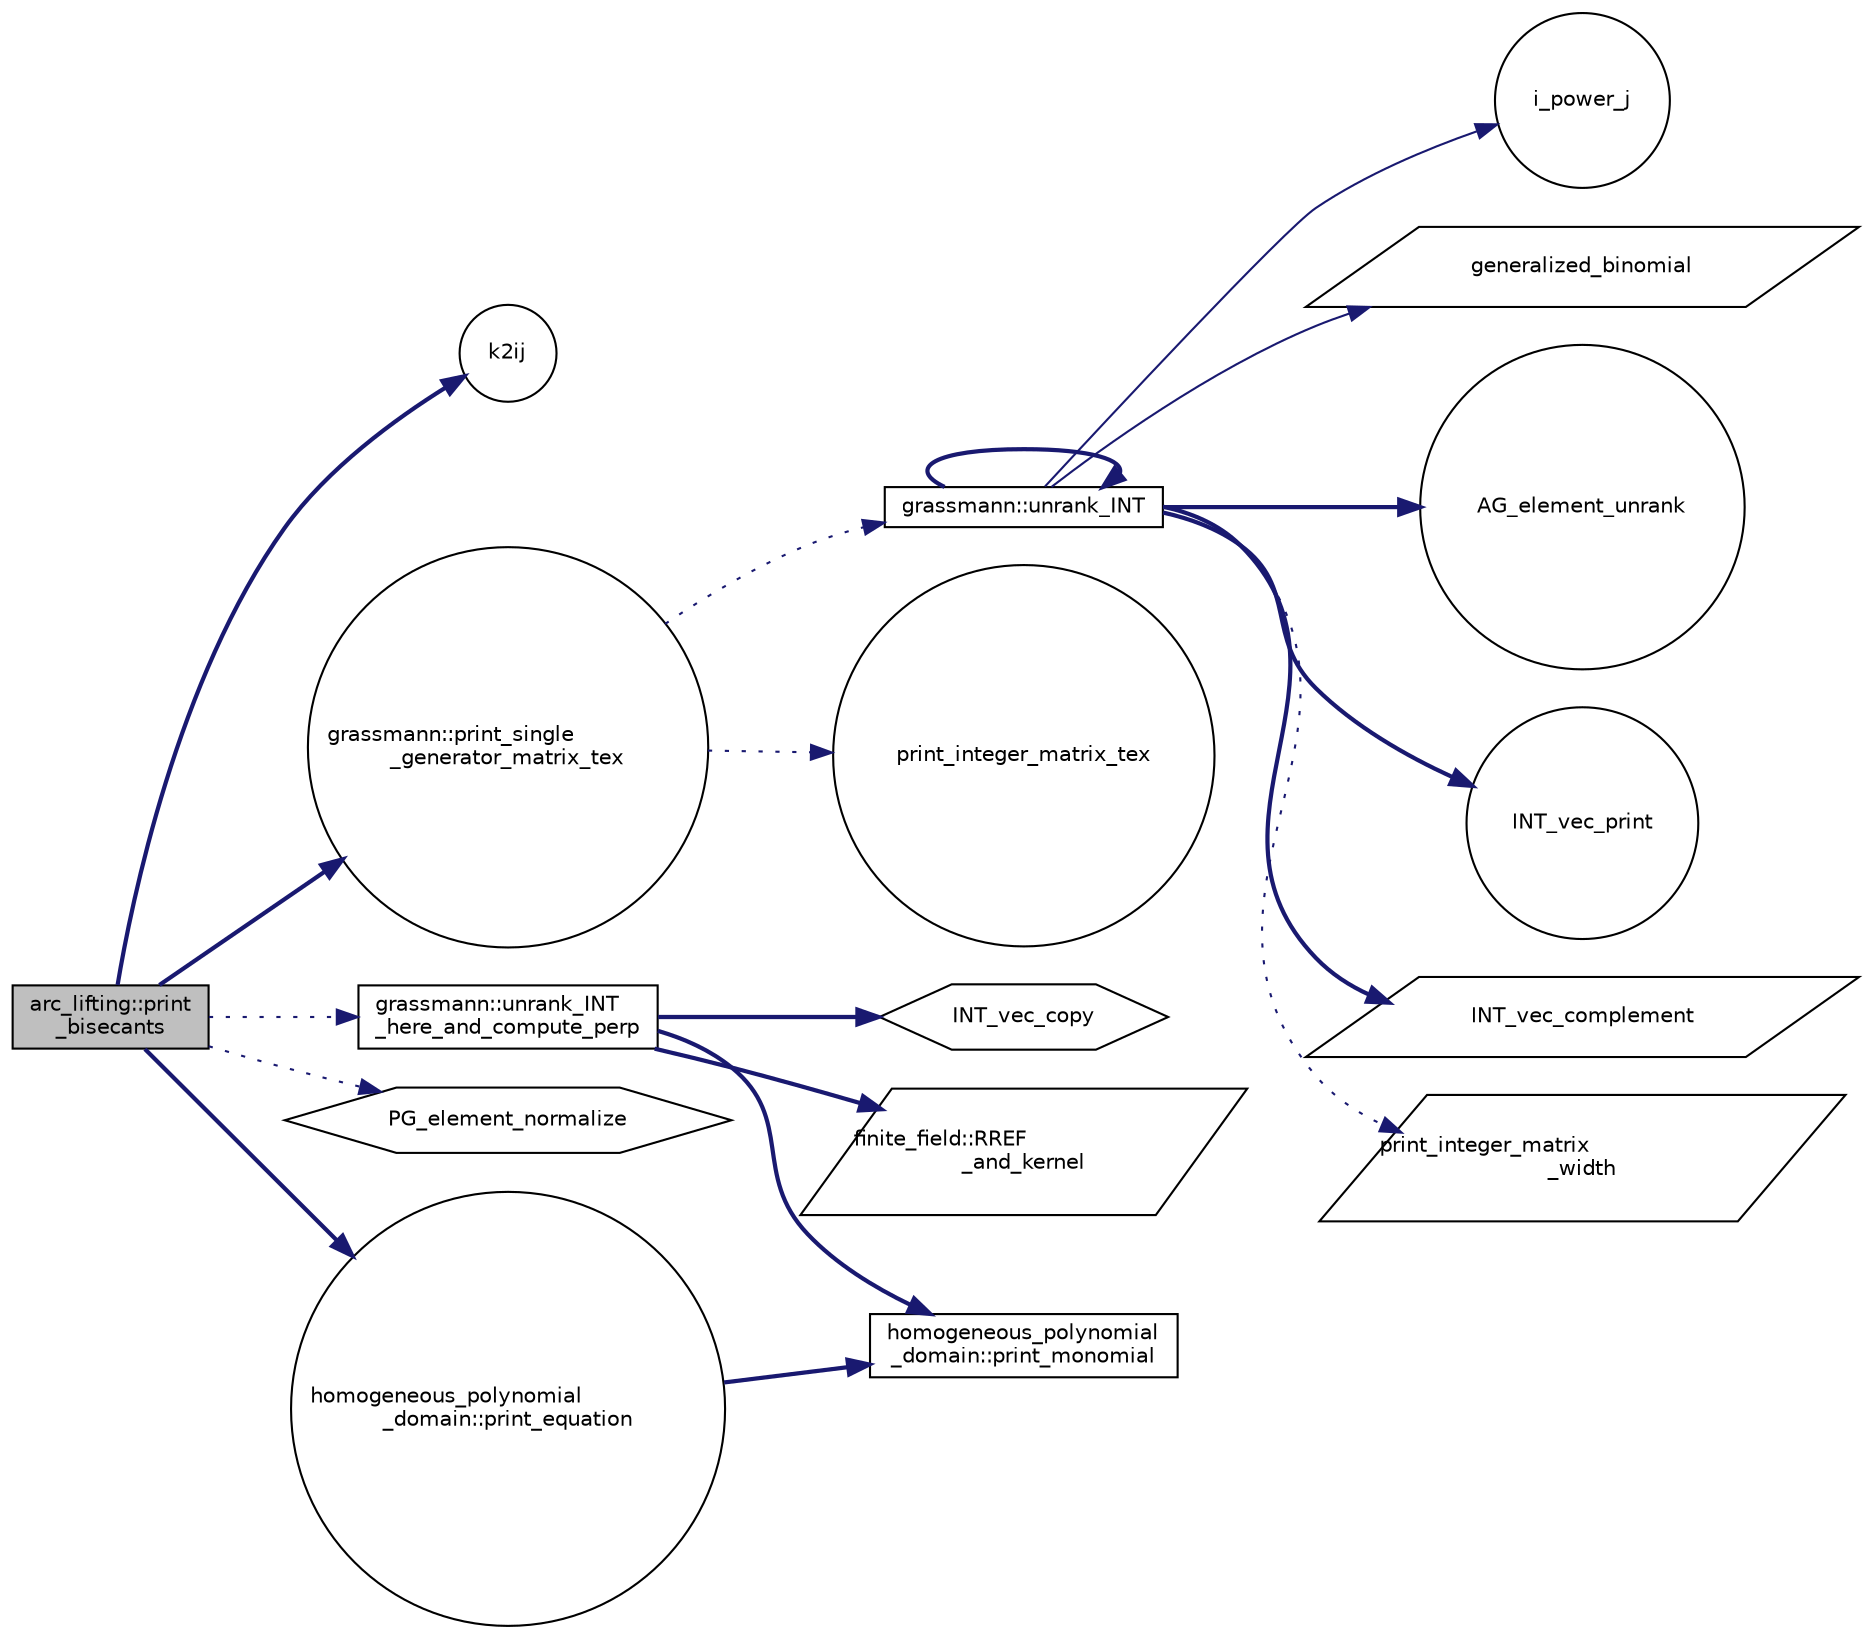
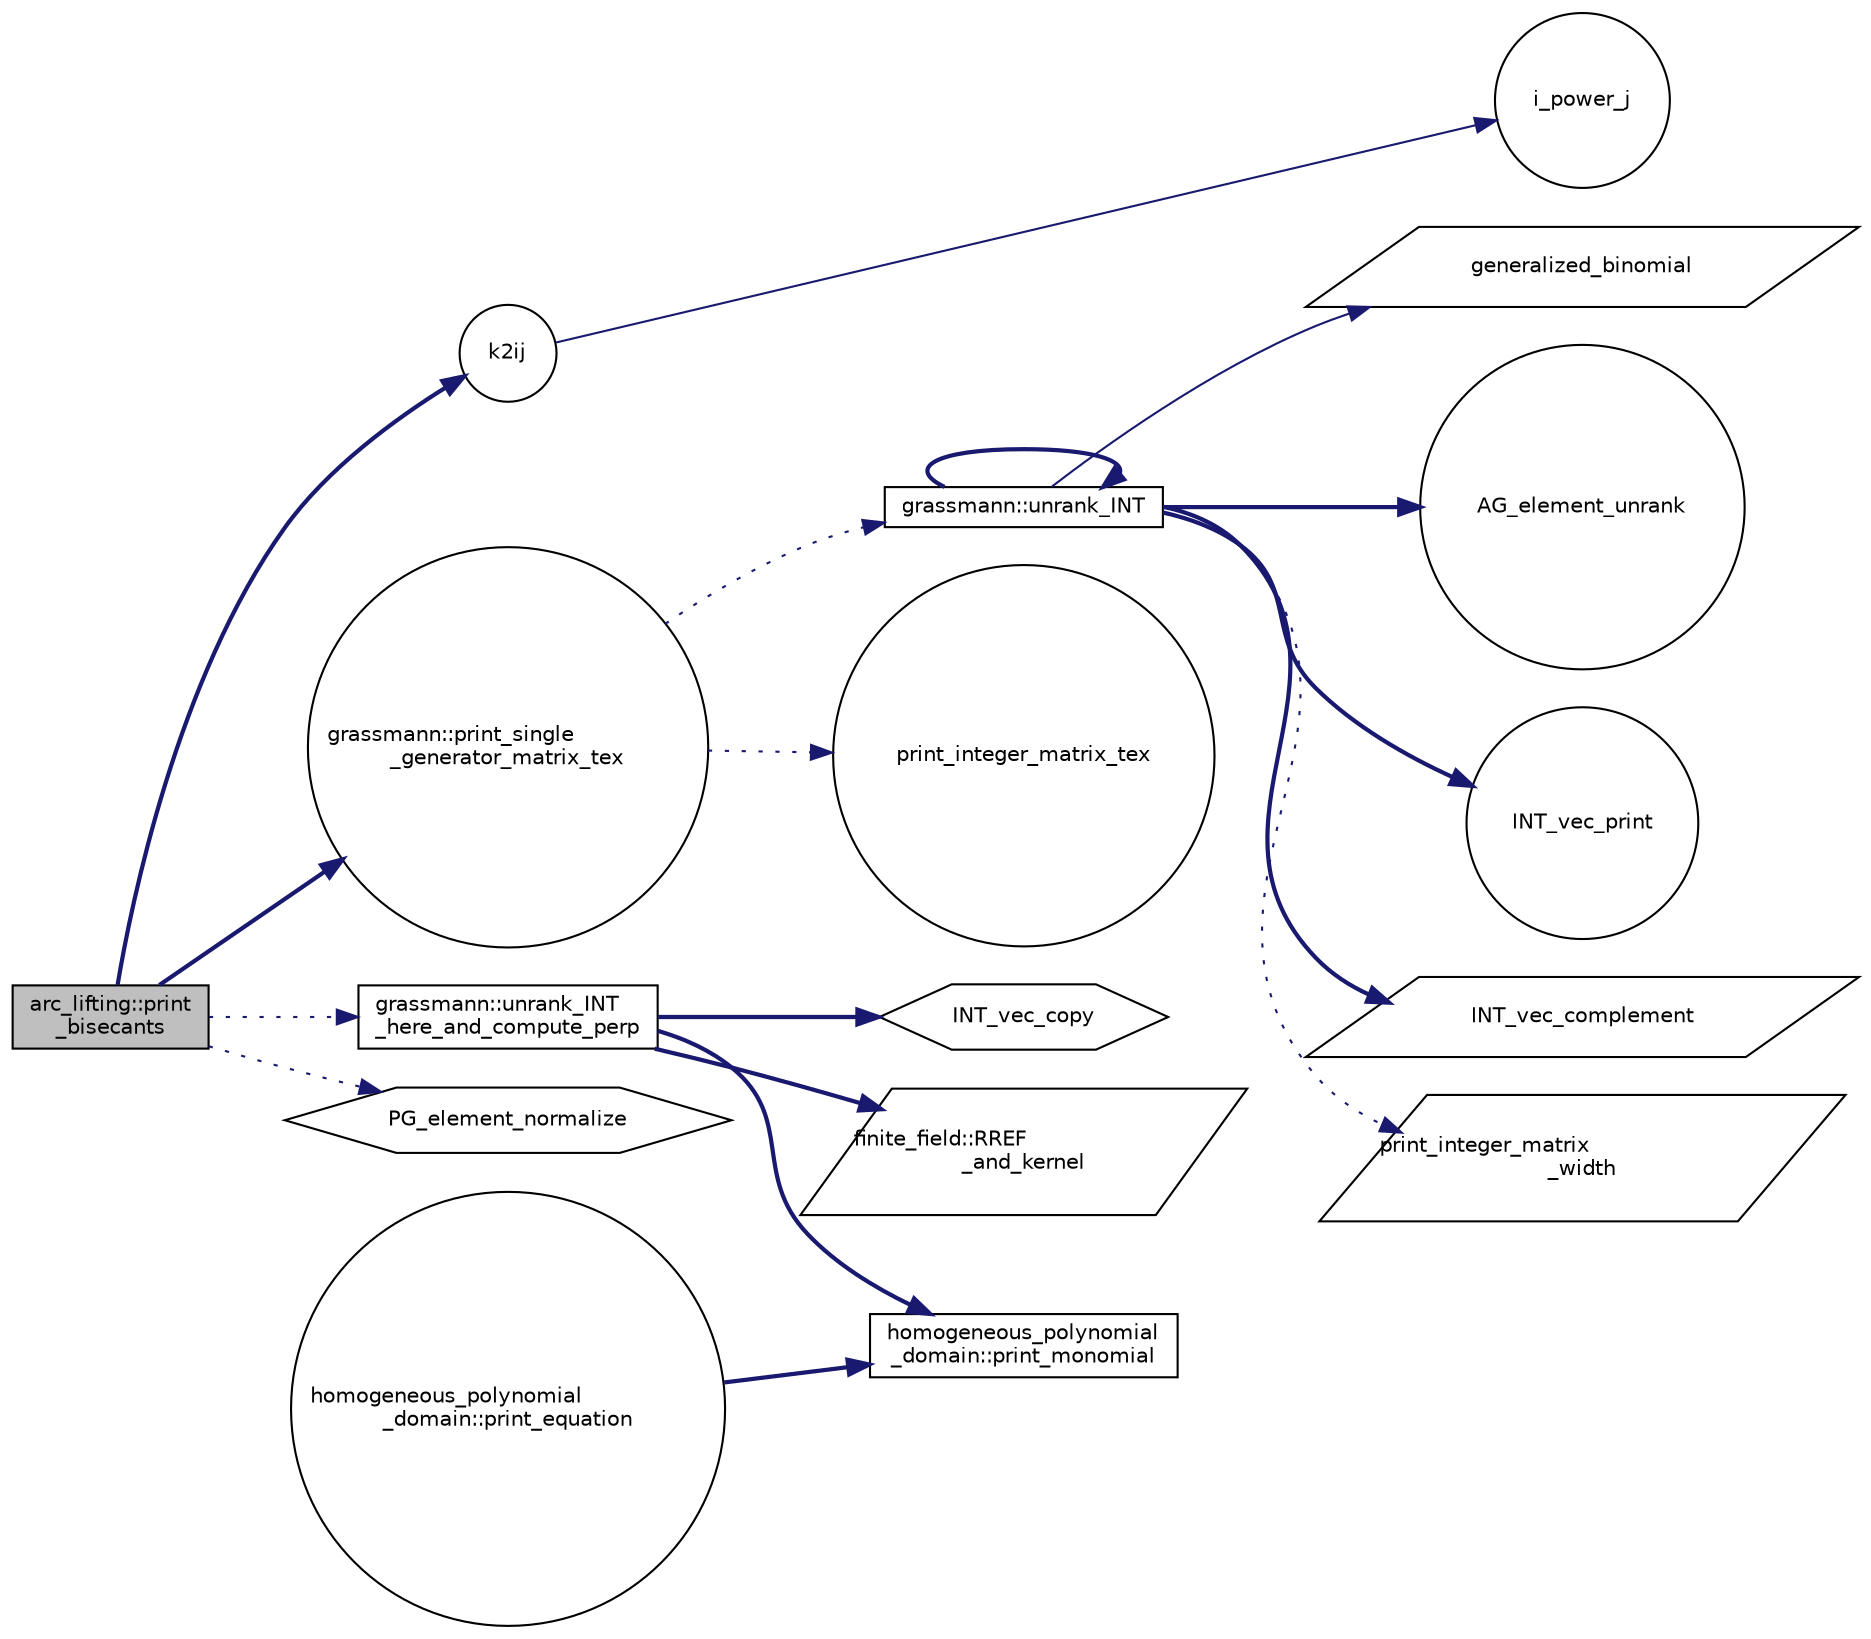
edge "grassmann::unrank_INT" -> "i_power_j": now "k2ij" -> "i_power_j"
edge "arc_lifting::print _bisecants" -> "homogeneous_polynomial _domain::print_equation": removed
